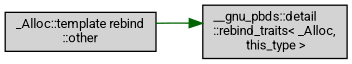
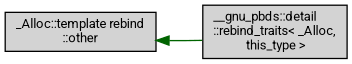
edge "_Alloc::template rebind ::other" -> "__gnu_pbds::detail ::rebind_traits< _Alloc, this_type >": reversed
